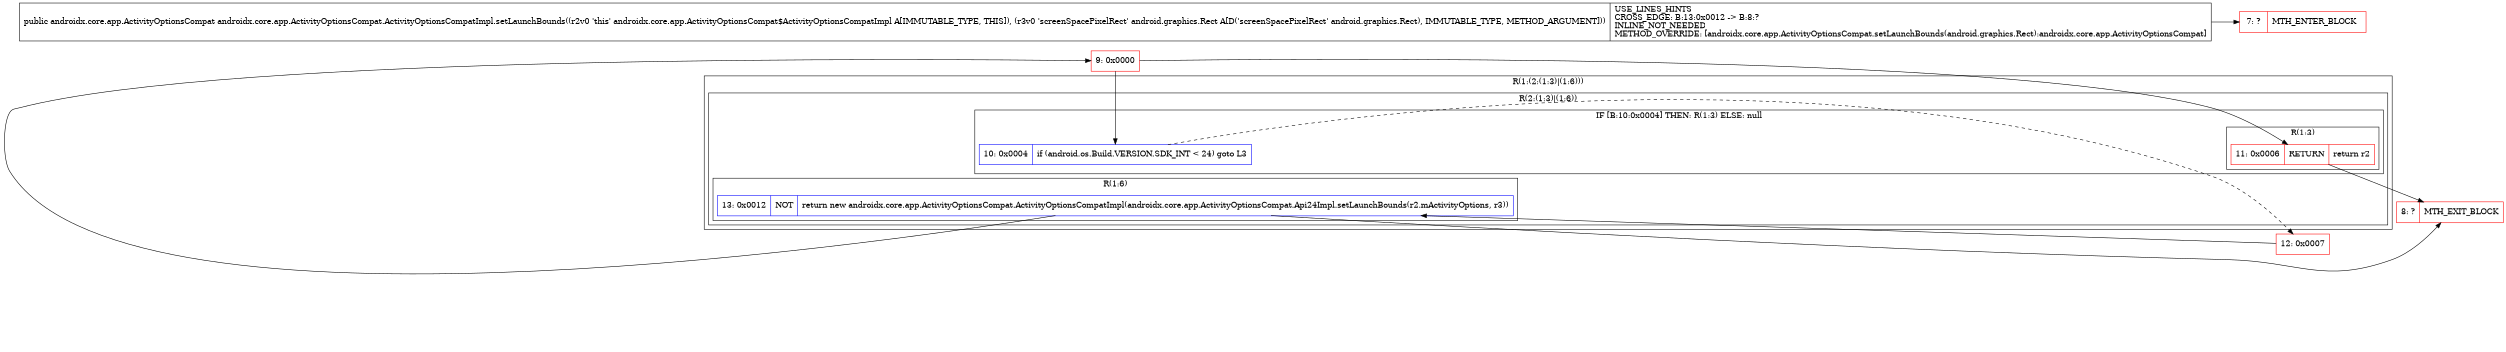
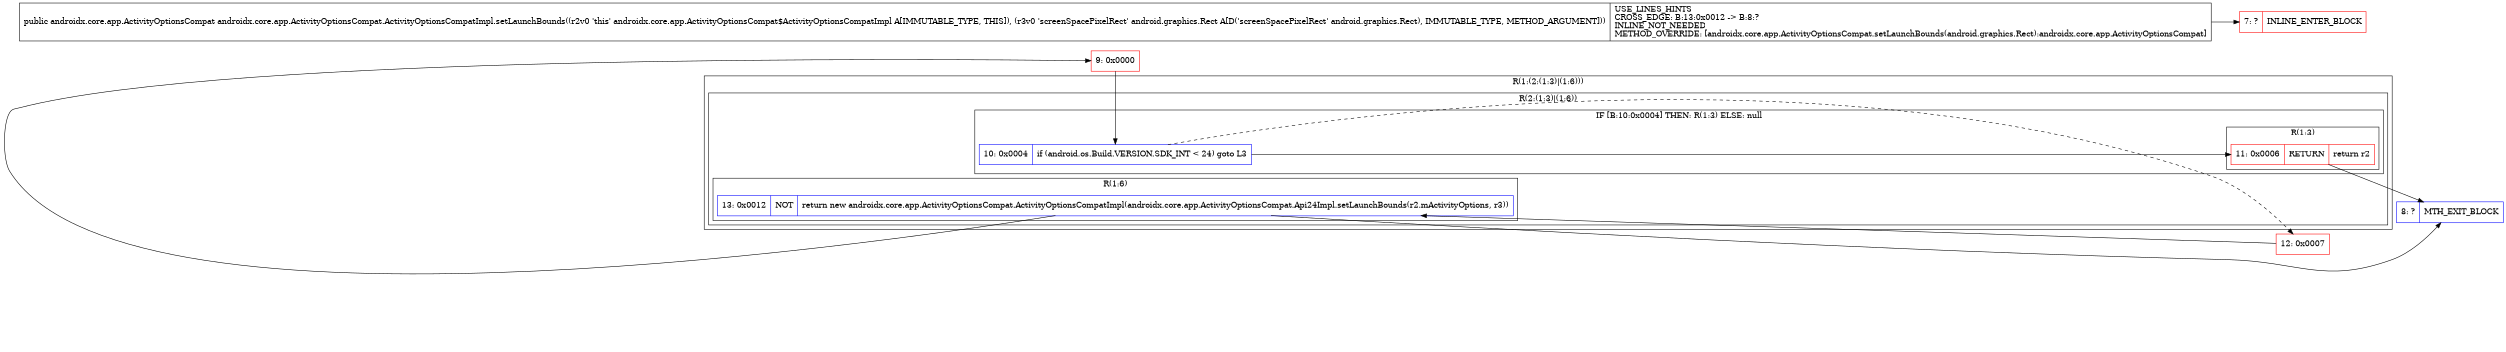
node "7: ?": text "MTH_ENTER_BLOCK" -> "INLINE_ENTER_BLOCK"
edge "9: 0x0000" -> "11: 0x0006": now "10: 0x0004" -> "11: 0x0006"
node "8: ?": color red -> blue
